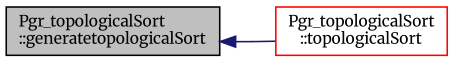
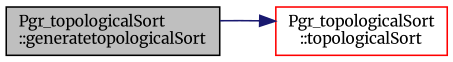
edge "Pgr_topologicalSort ::topologicalSort" -> "Pgr_topologicalSort ::generatetopologicalSort": reversed
